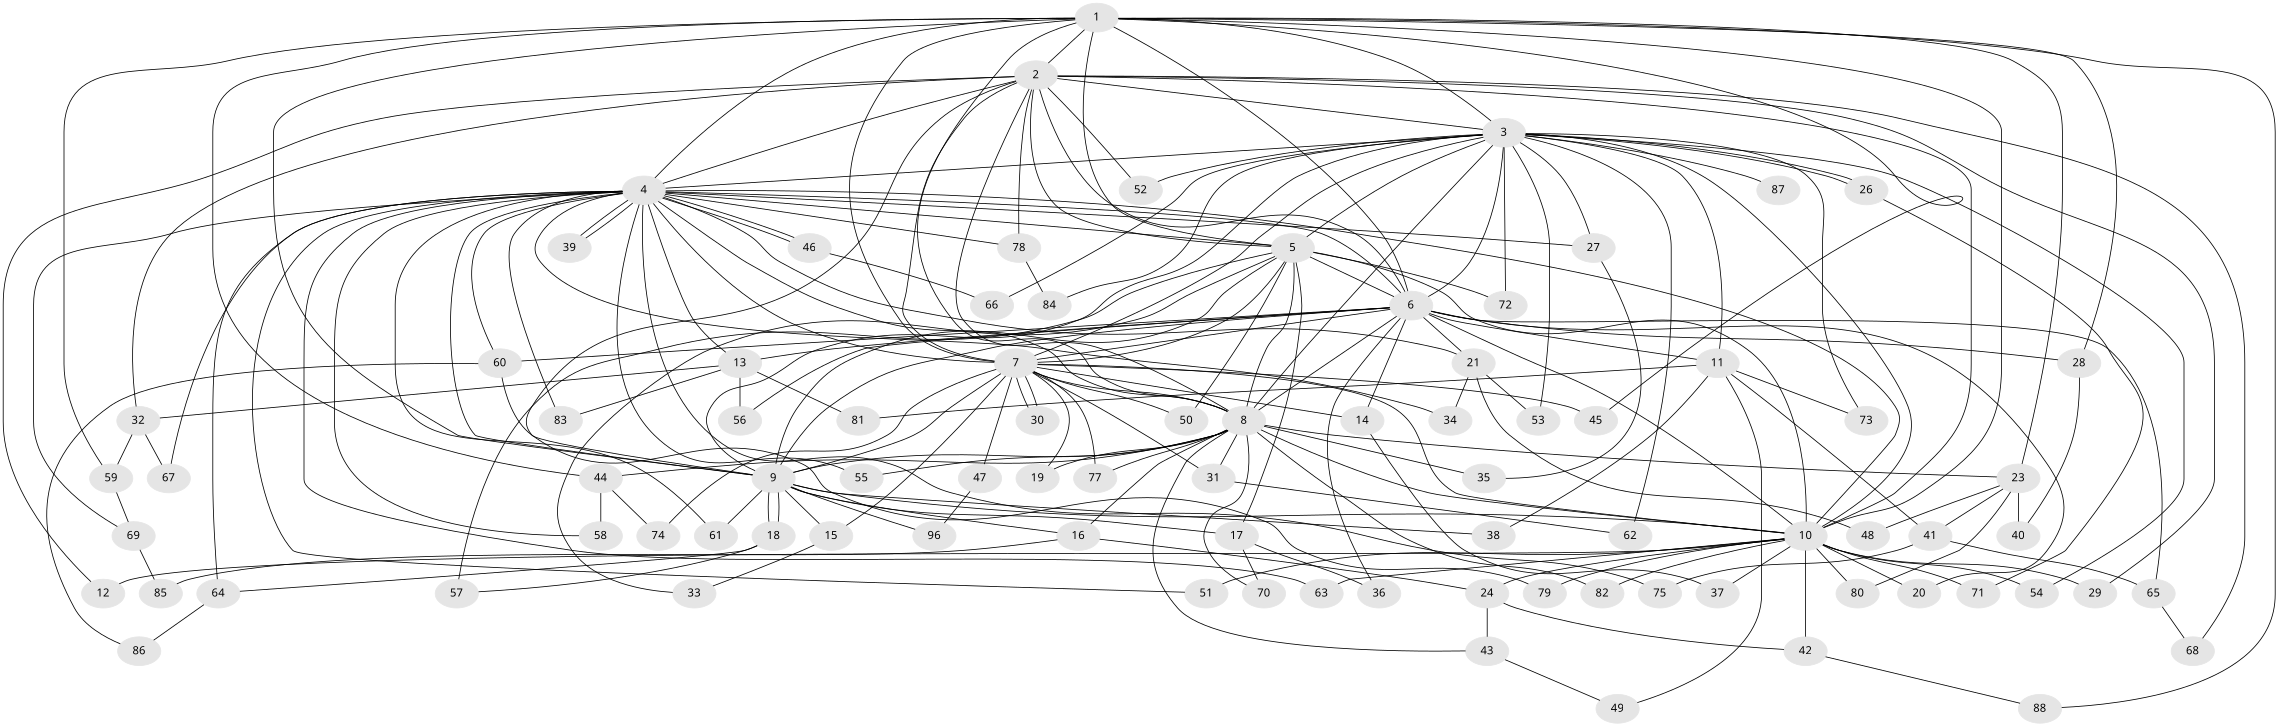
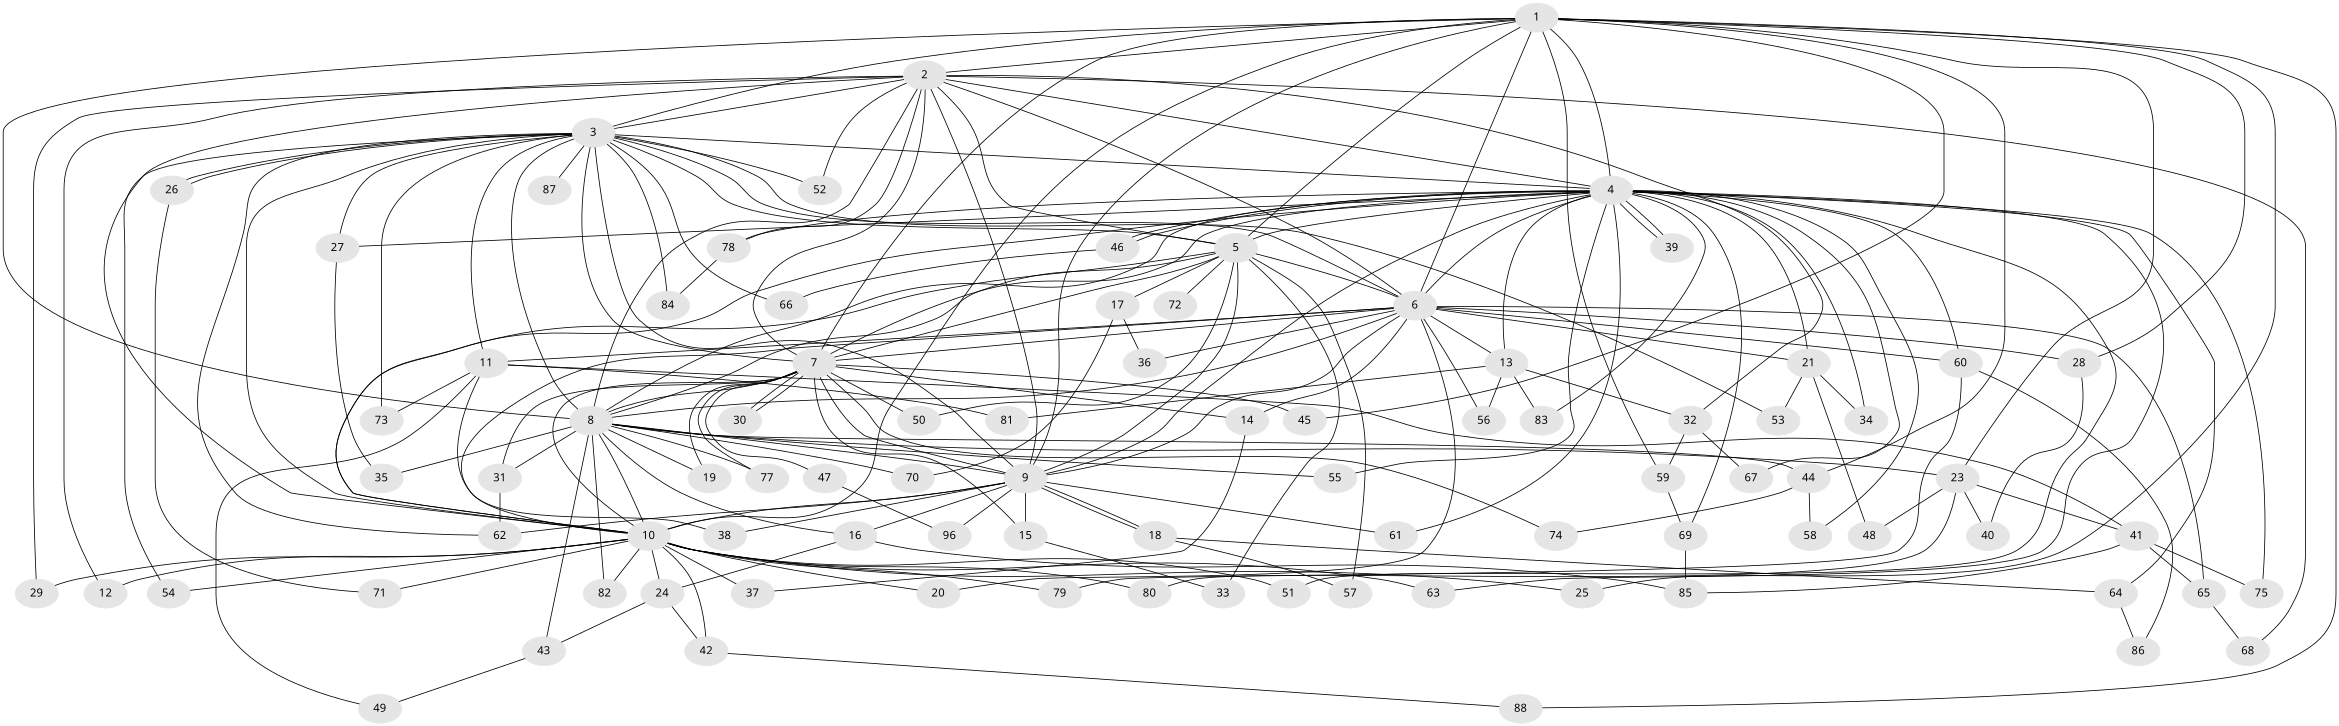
edge "3" -- "72": removed
edge "9" -- "17": now "9" -- "62"
edge "41" -- "85": added
node "25": added
